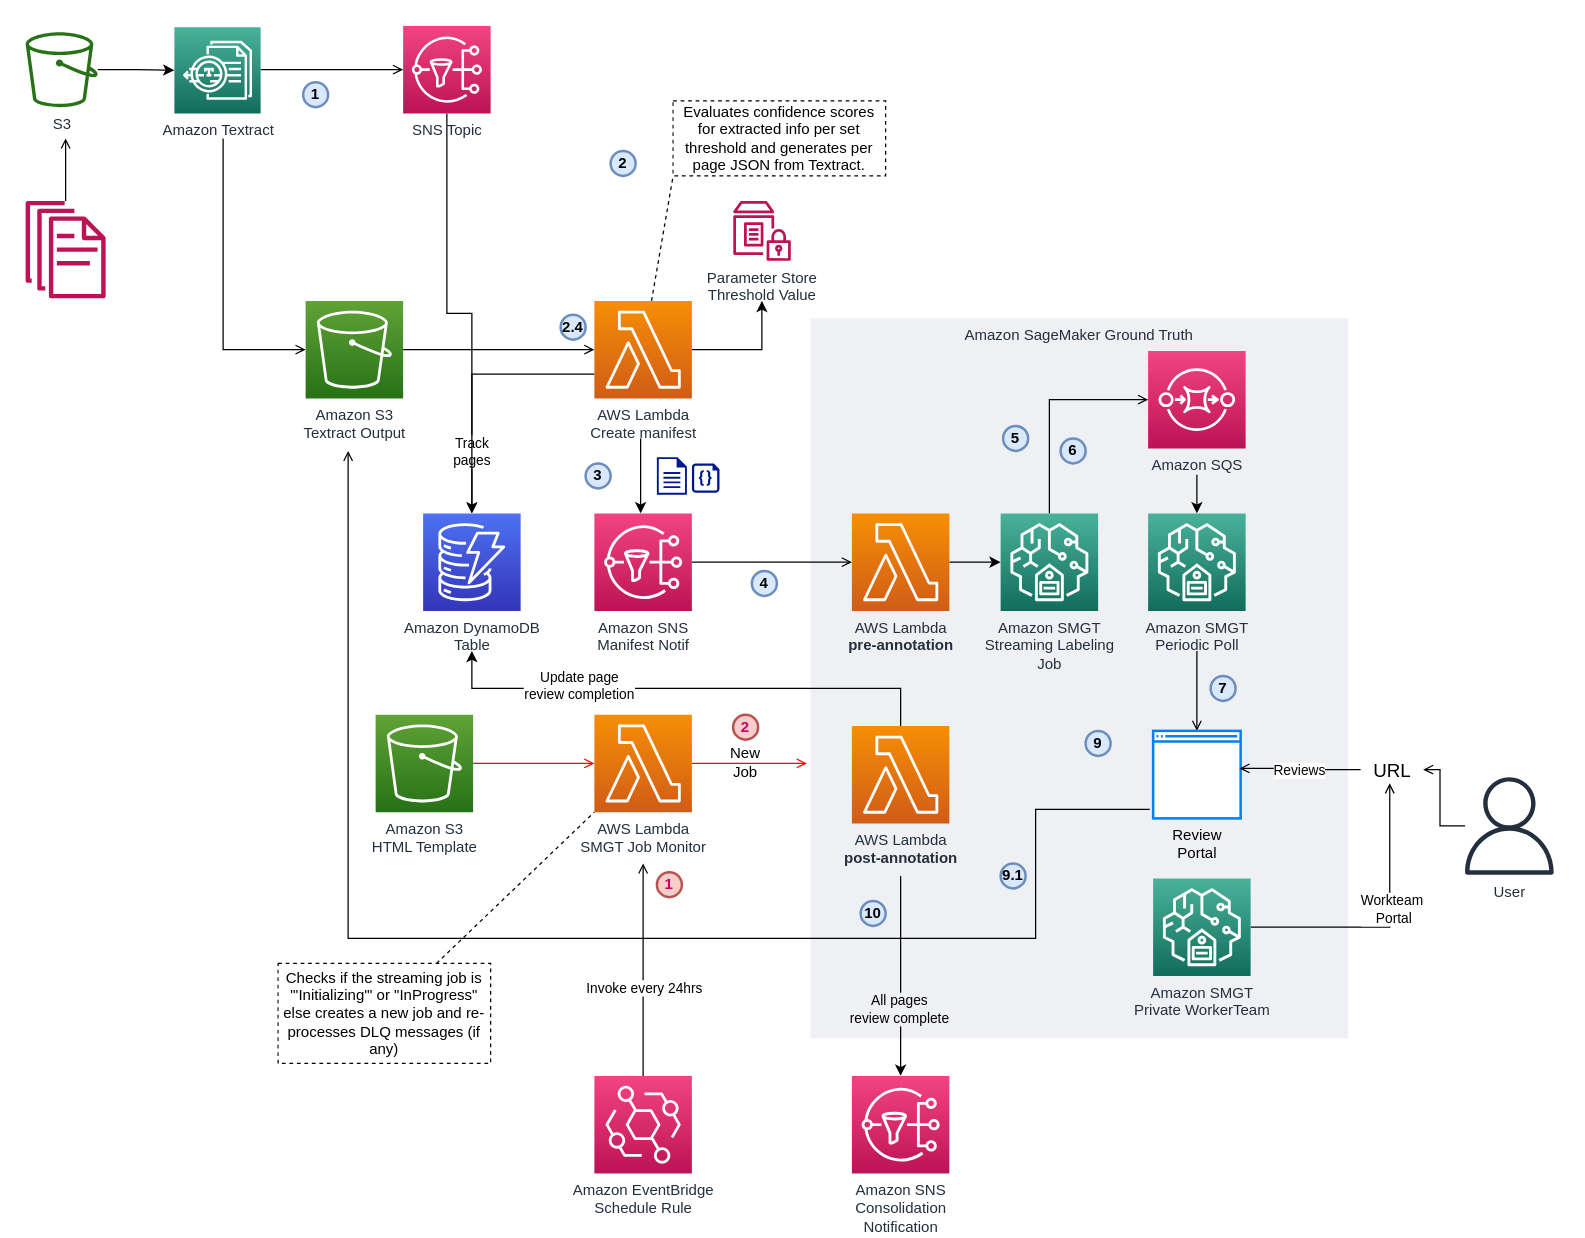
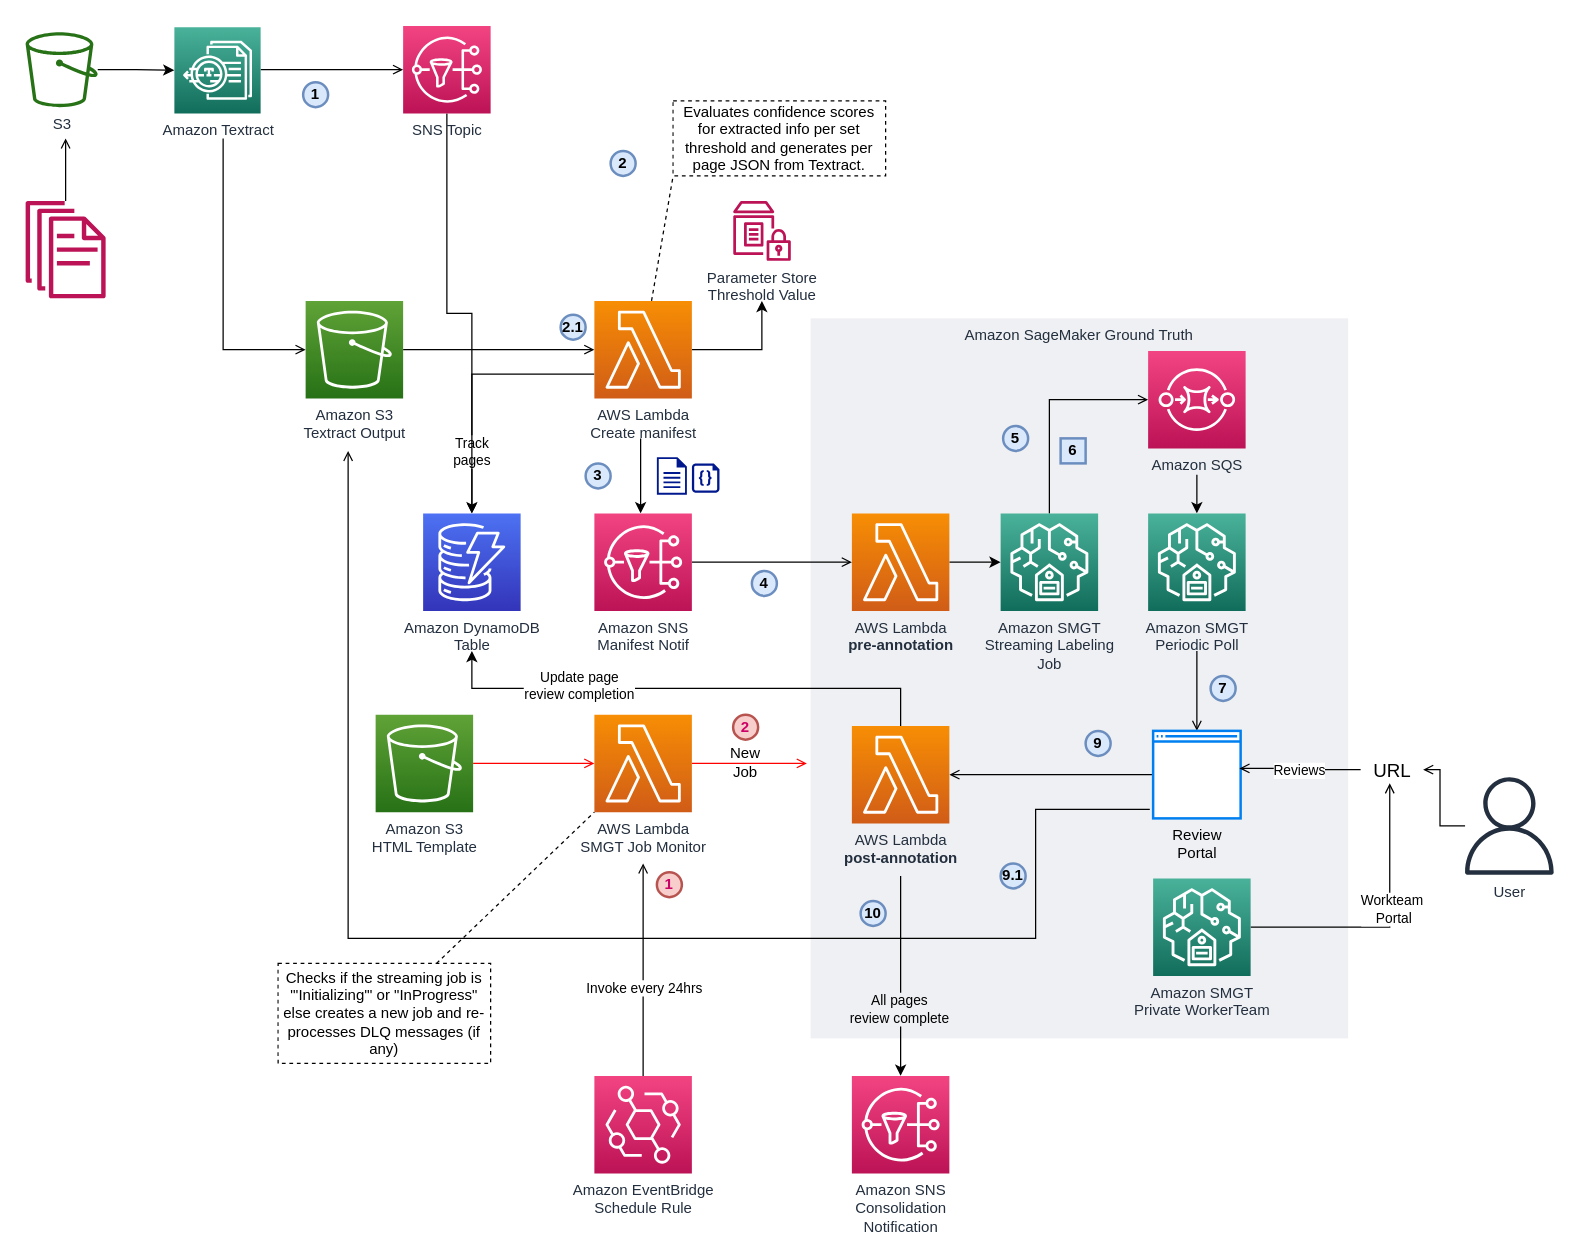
node "2.4": label "2.4" -> "2.1"
node "6": shape ellipse -> rectangle
edge "Review Portal" -> "AWS Lambda post-annotation": added
